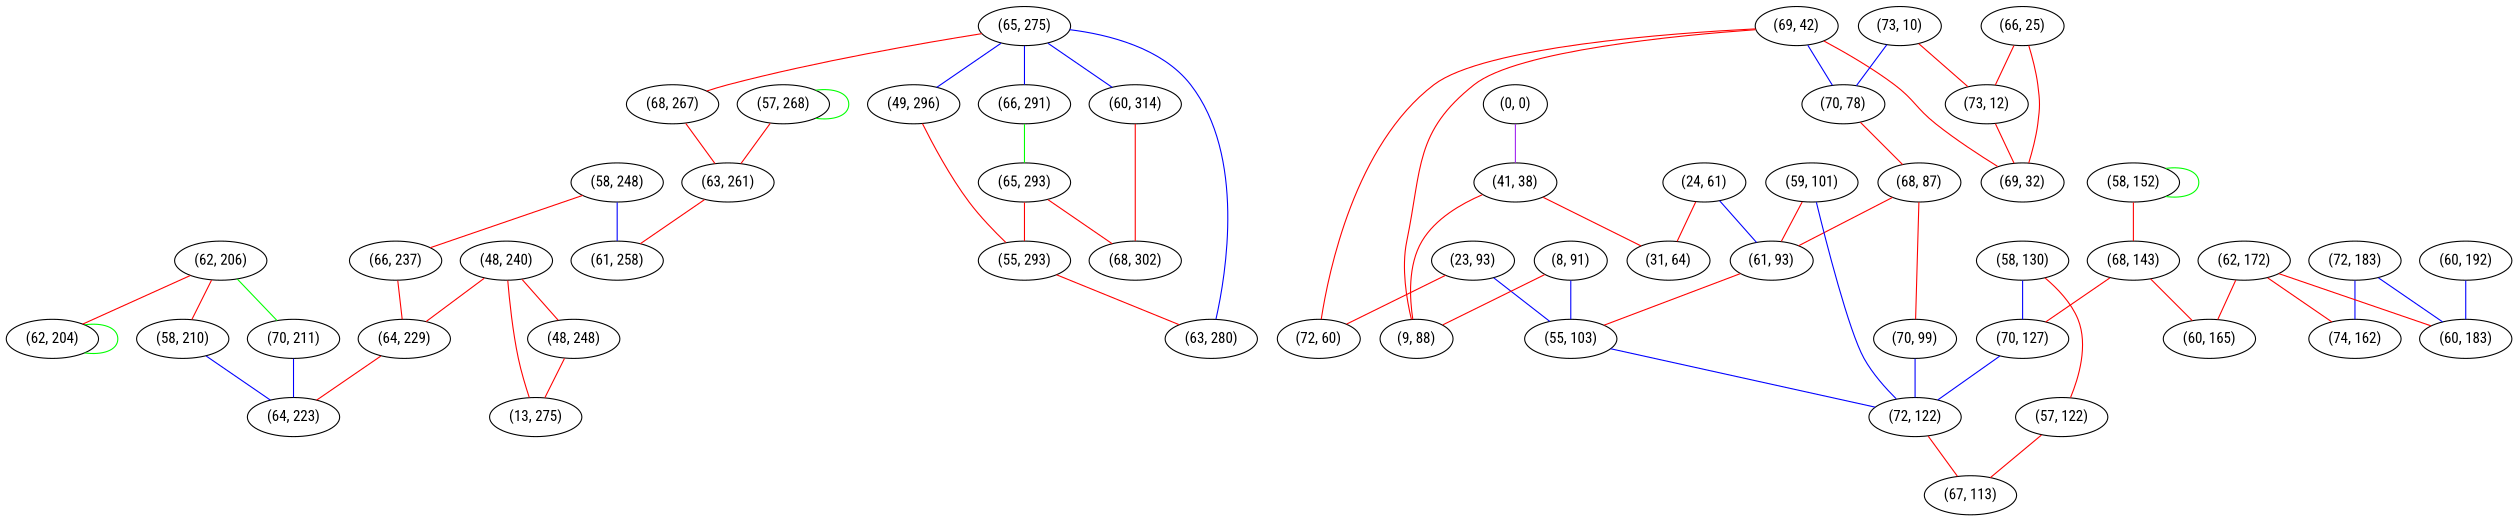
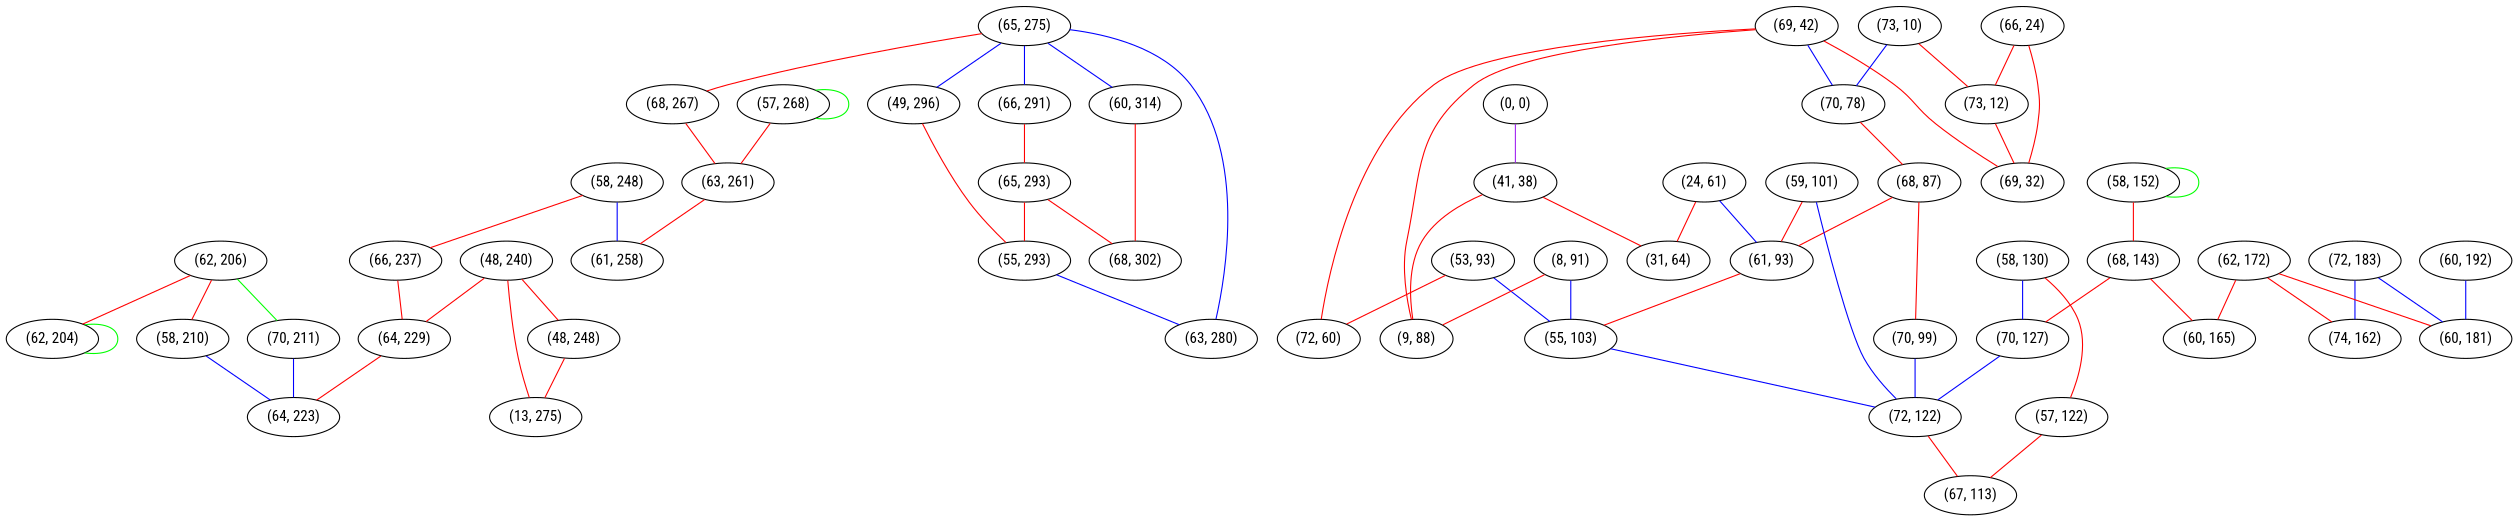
node "(66, 25)": label "(66, 25)" -> "(66, 24)"
edge "(66, 291)" -- "(65, 293)": color green -> red
node "(23, 93)": label "(23, 93)" -> "(53, 93)"
edge "(55, 293)" -- "(63, 280)": color red -> blue
node "(60, 183)": label "(60, 183)" -> "(60, 181)"
